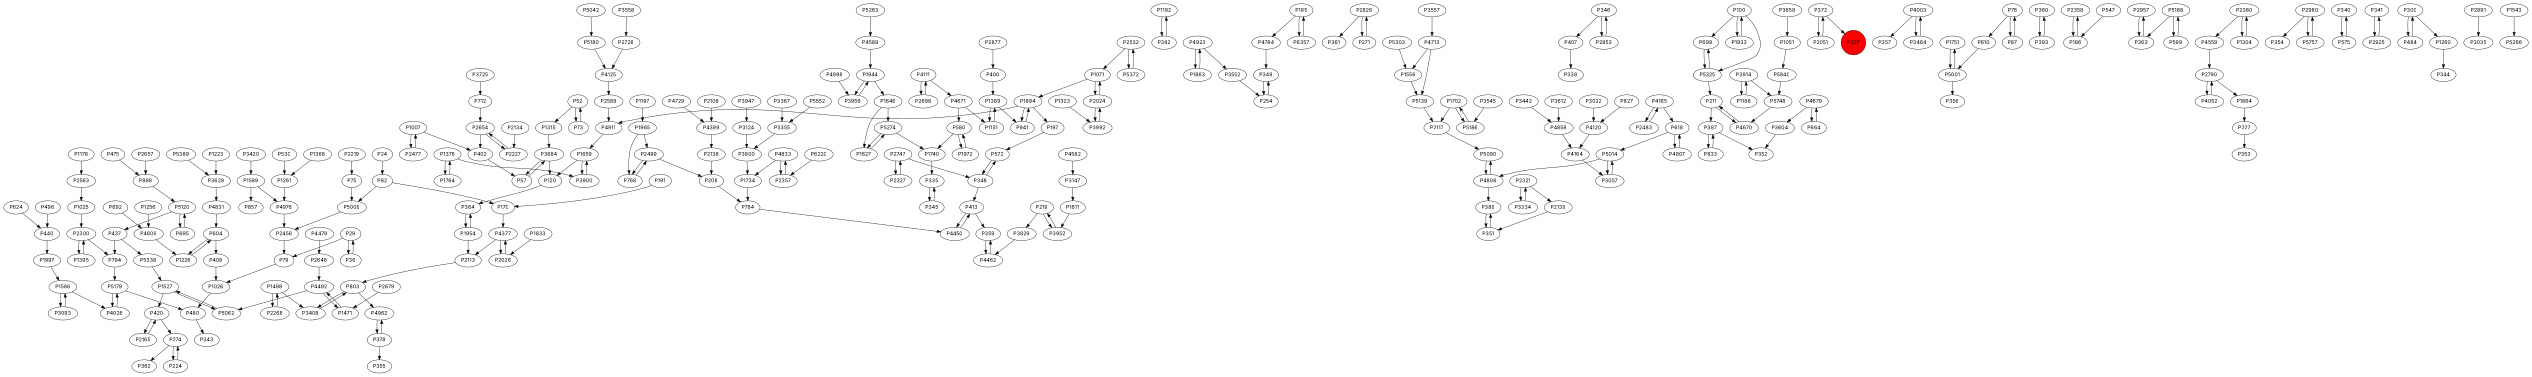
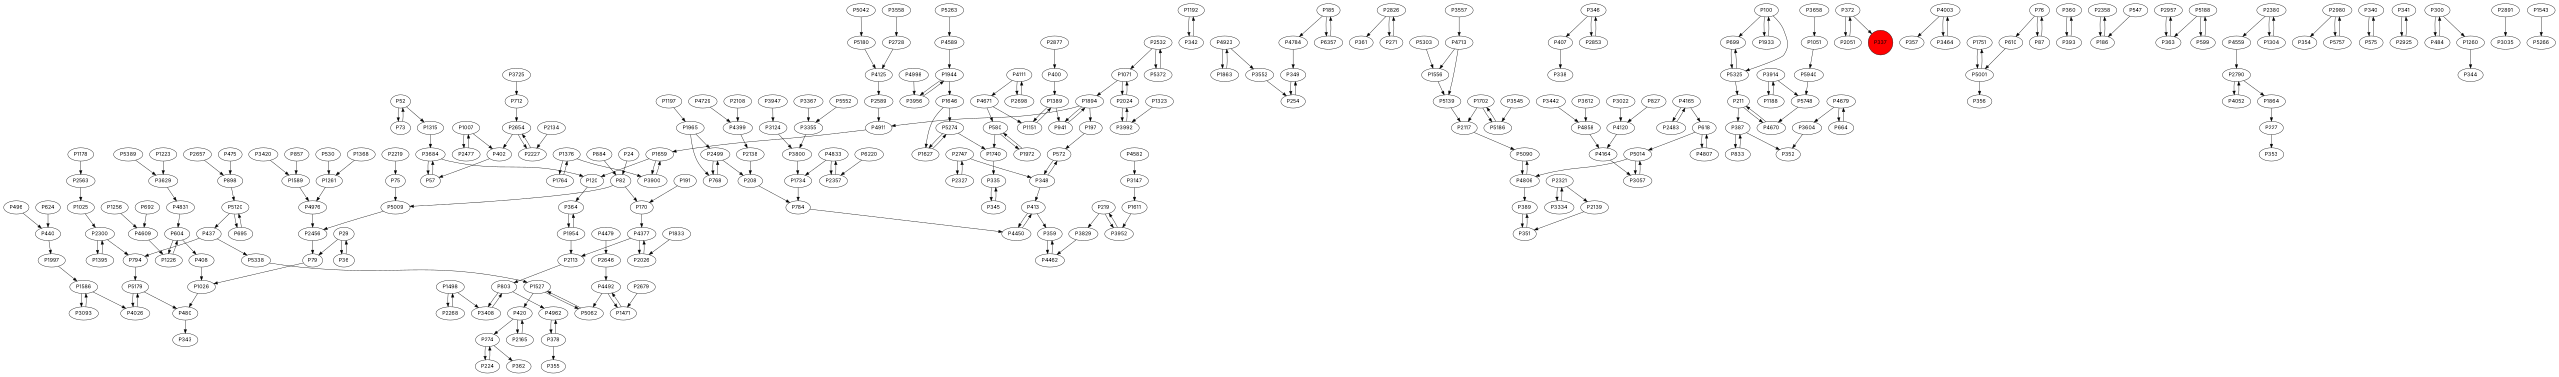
node "P884": added
edge "P1589" -> "P857": reversed
